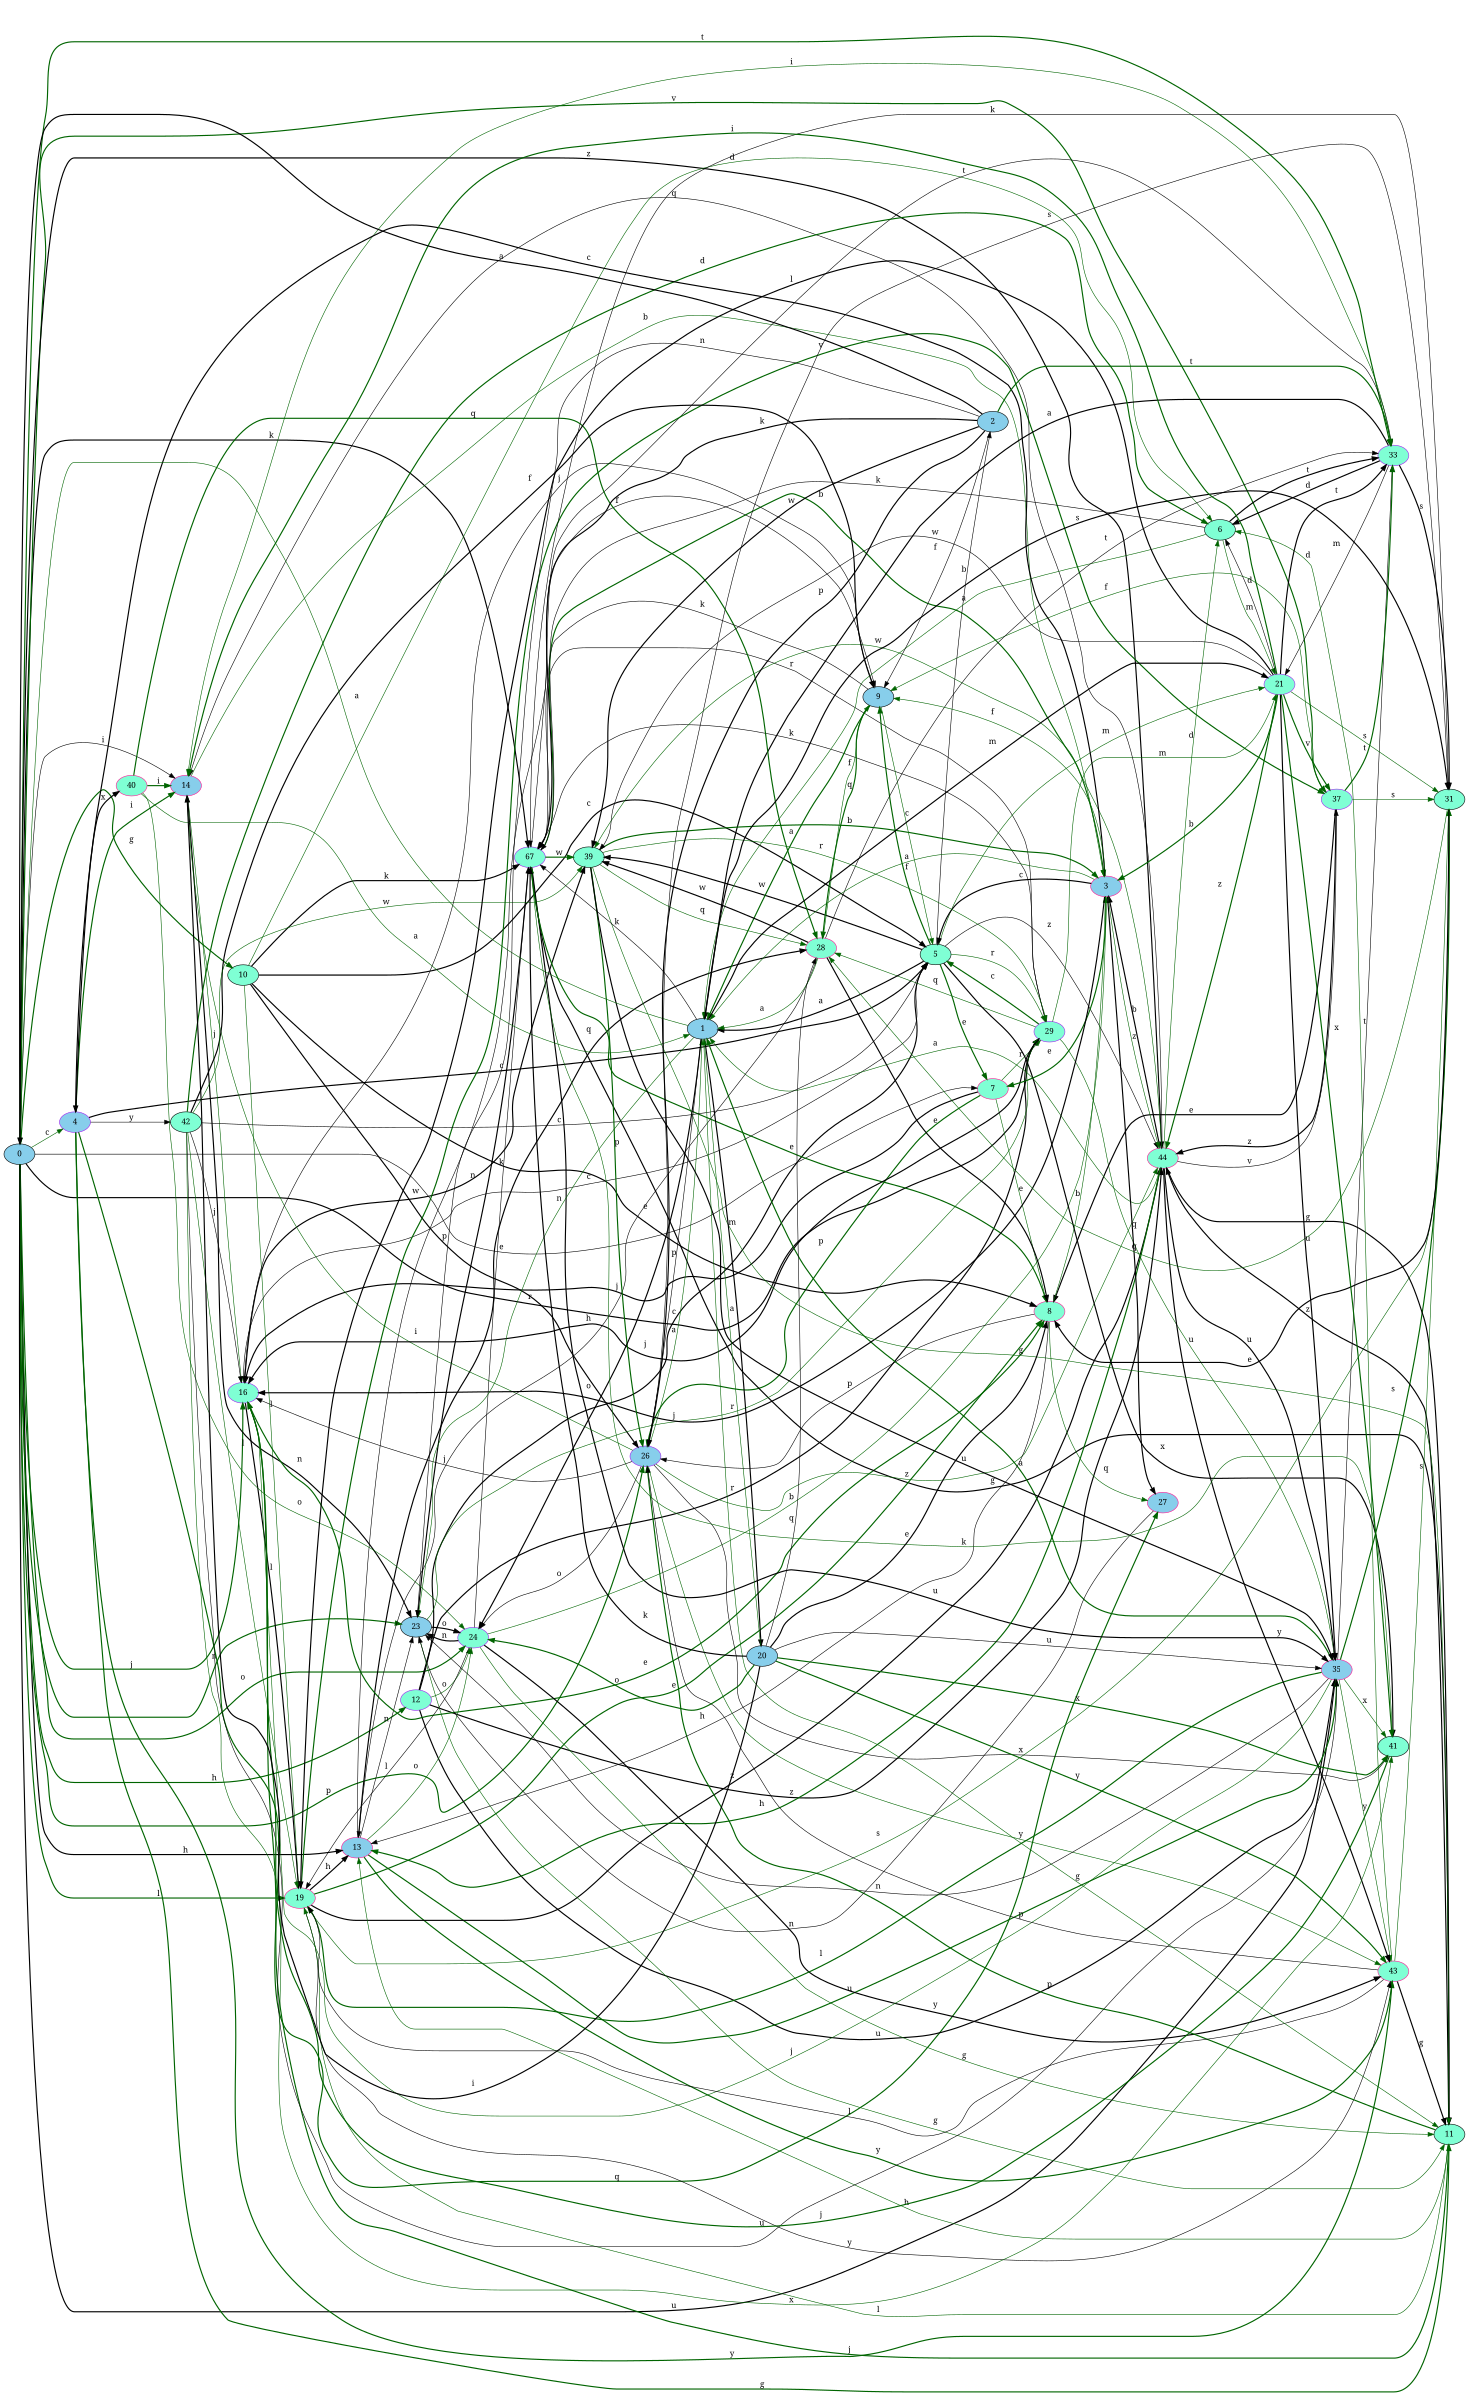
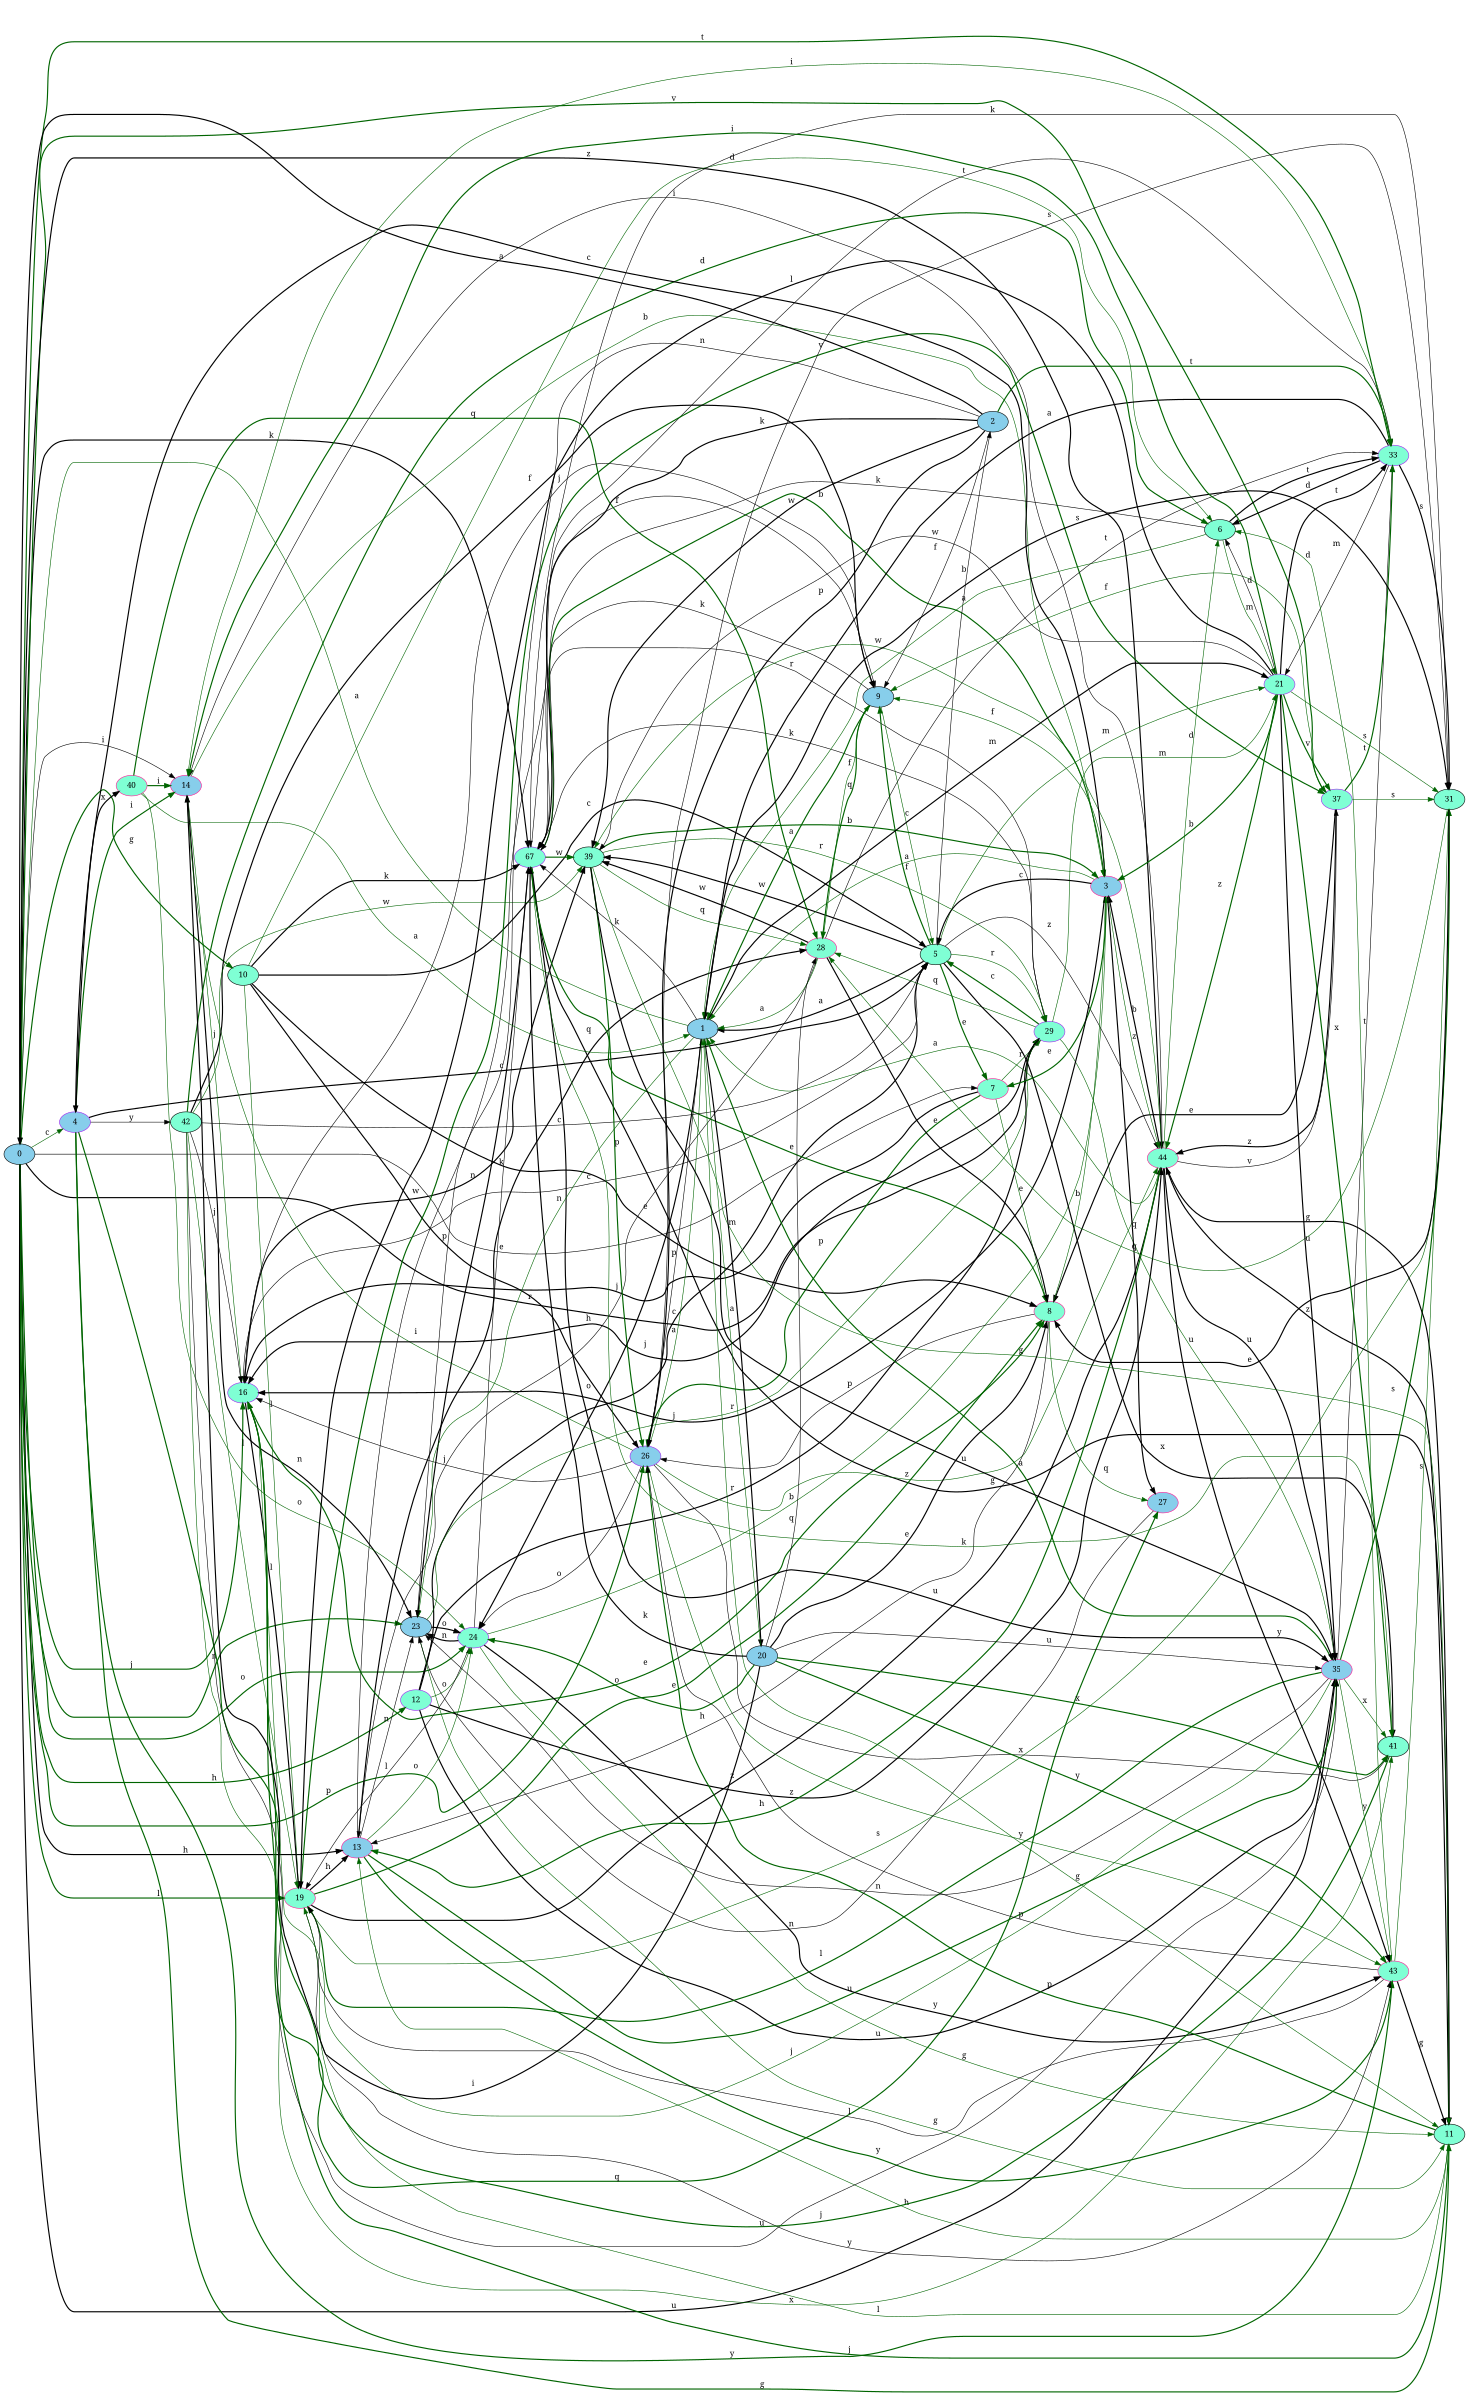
edge "44" -> "14": label "q" -> "i"
